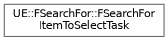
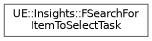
node "UE::FSearchFor::FSearchFor ItemToSelectTask": label "UE::FSearchFor::FSearchFor ItemToSelectTask" -> "UE::Insights::FSearchFor ItemToSelectTask"
